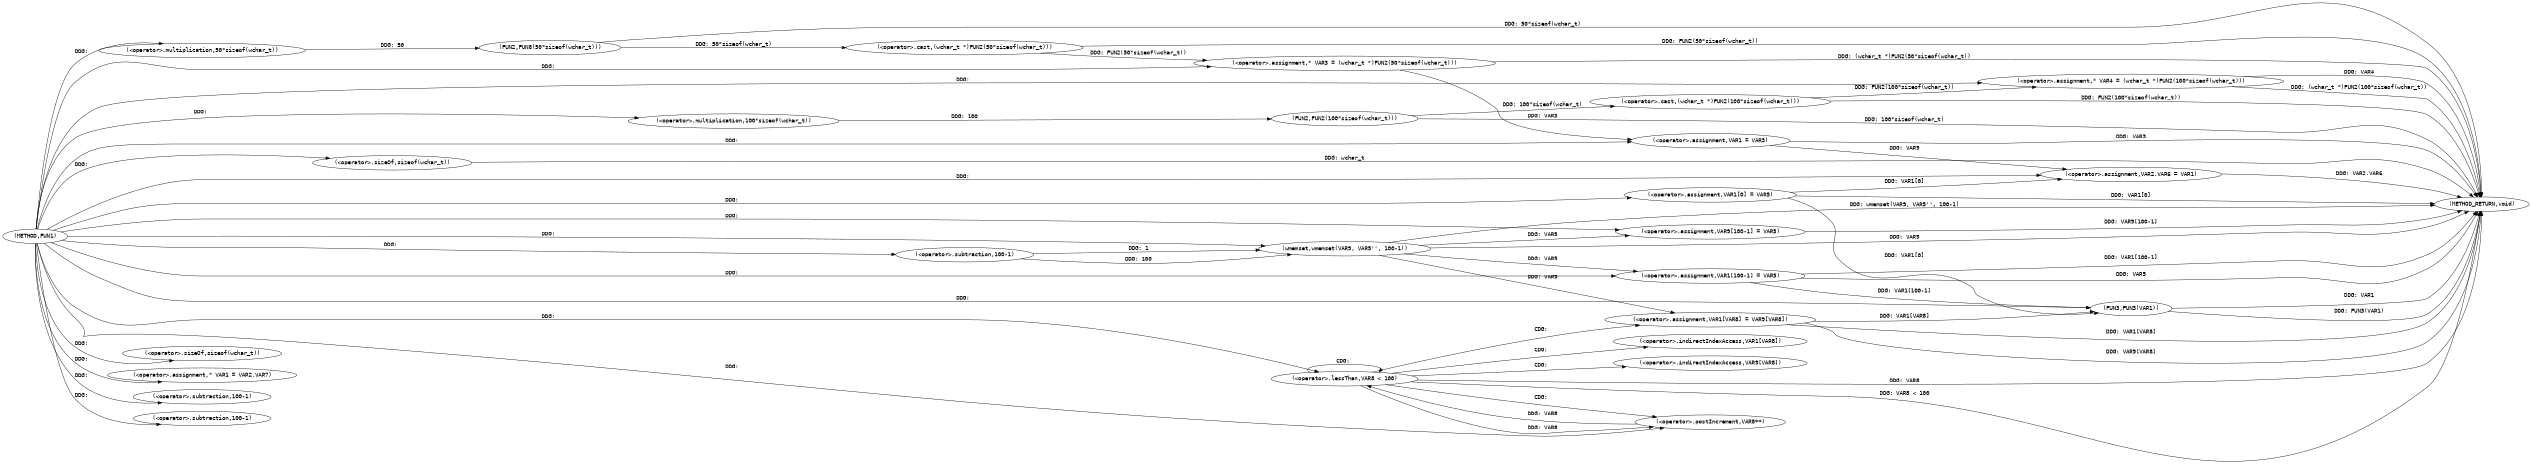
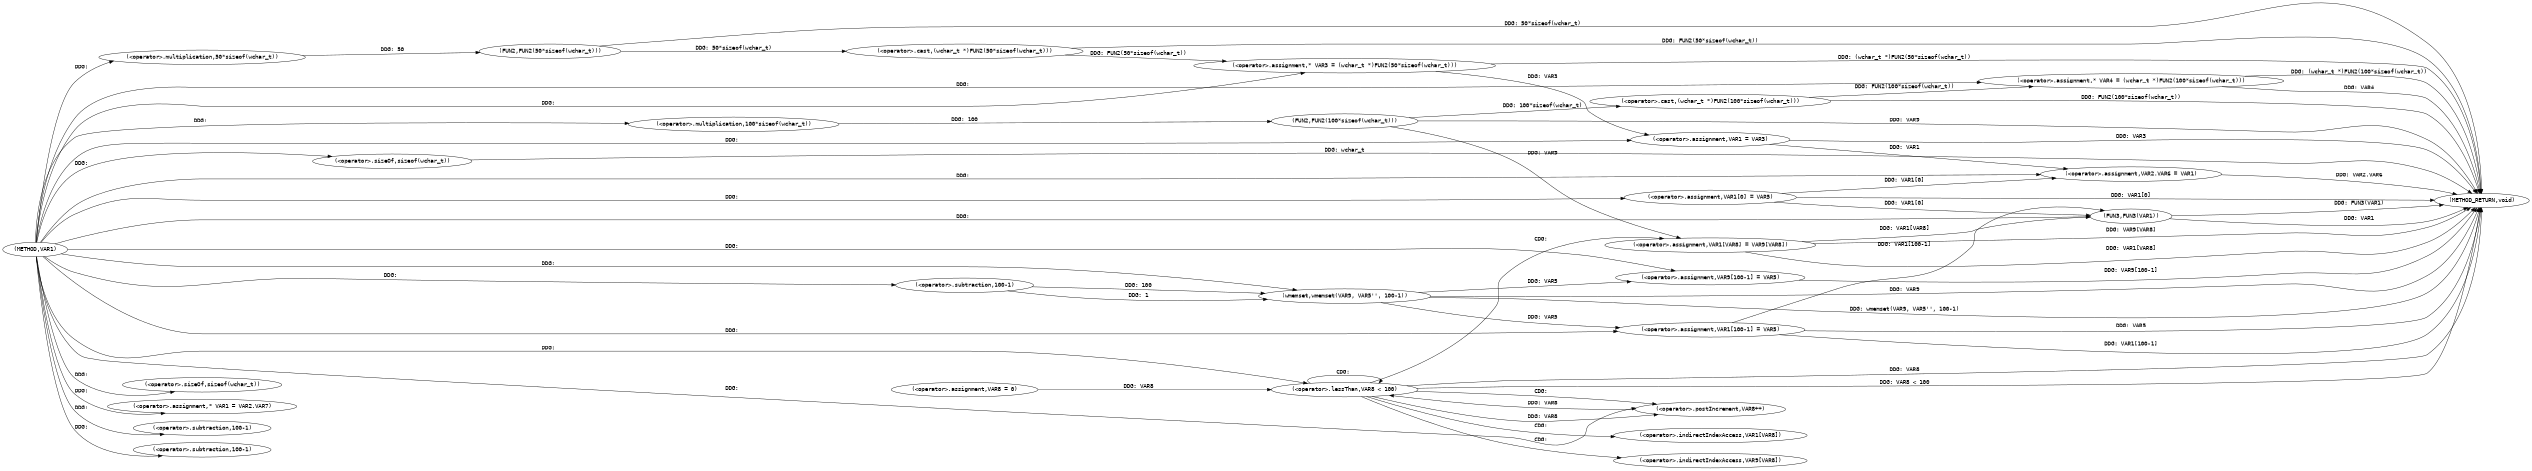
node "(FUN2,FUN8(50*sizeof(wchar_t)))": label "(FUN2,FUN8(50*sizeof(wchar_t)))" -> "(FUN2,FUN2(50*sizeof(wchar_t)))"
edge "(FUN2,FUN2(100*sizeof(wchar_t)))" -> "(METHOD_RETURN,void)": label "DDG: 100*sizeof(wchar_t)" -> "DDG: VAR9"
edge "(<operator>.assignment,VAR1 = VAR3)" -> "(<operator>.assignment,VAR2.VAR6 = VAR1)": label "DDG: VAR9" -> "DDG: VAR1"
node "(METHOD,FUN1)": label "(METHOD,FUN1)" -> "(METHOD,VAR1)"
edge "(wmemset,wmemset(VAR9, VAR5'', 100-1))" -> "(<operator>.assignment,VAR1[VAR8] = VAR9[VAR8])": now "(FUN2,FUN2(100*sizeof(wchar_t)))" -> "(<operator>.assignment,VAR1[VAR8] = VAR9[VAR8])"
node "(<operator>.assignment,VAR8 = 0)": added
